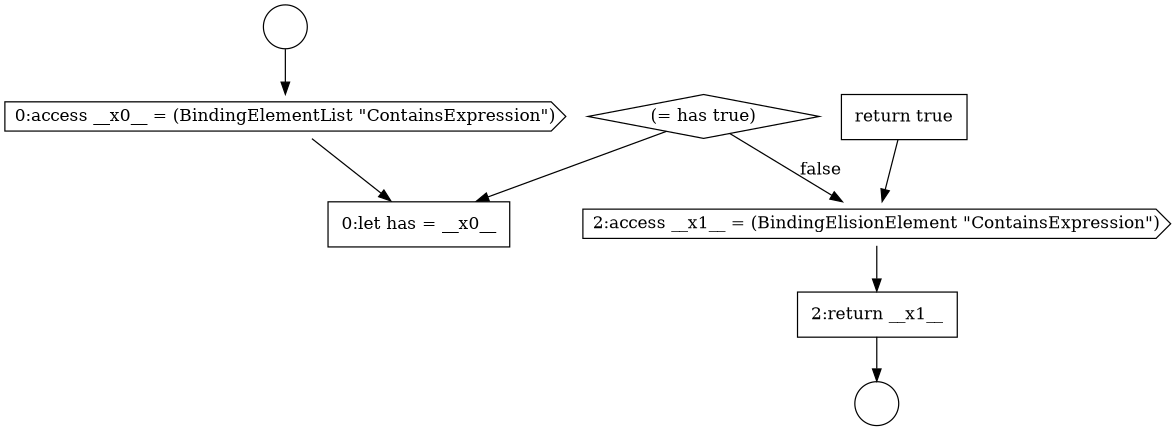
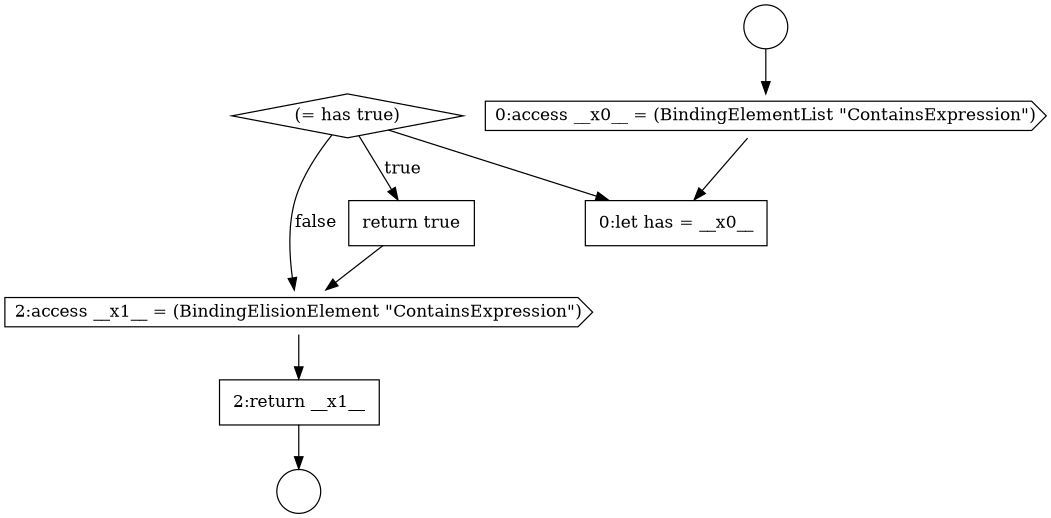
edge "(= has true)" -> "return true": added, label "true"
